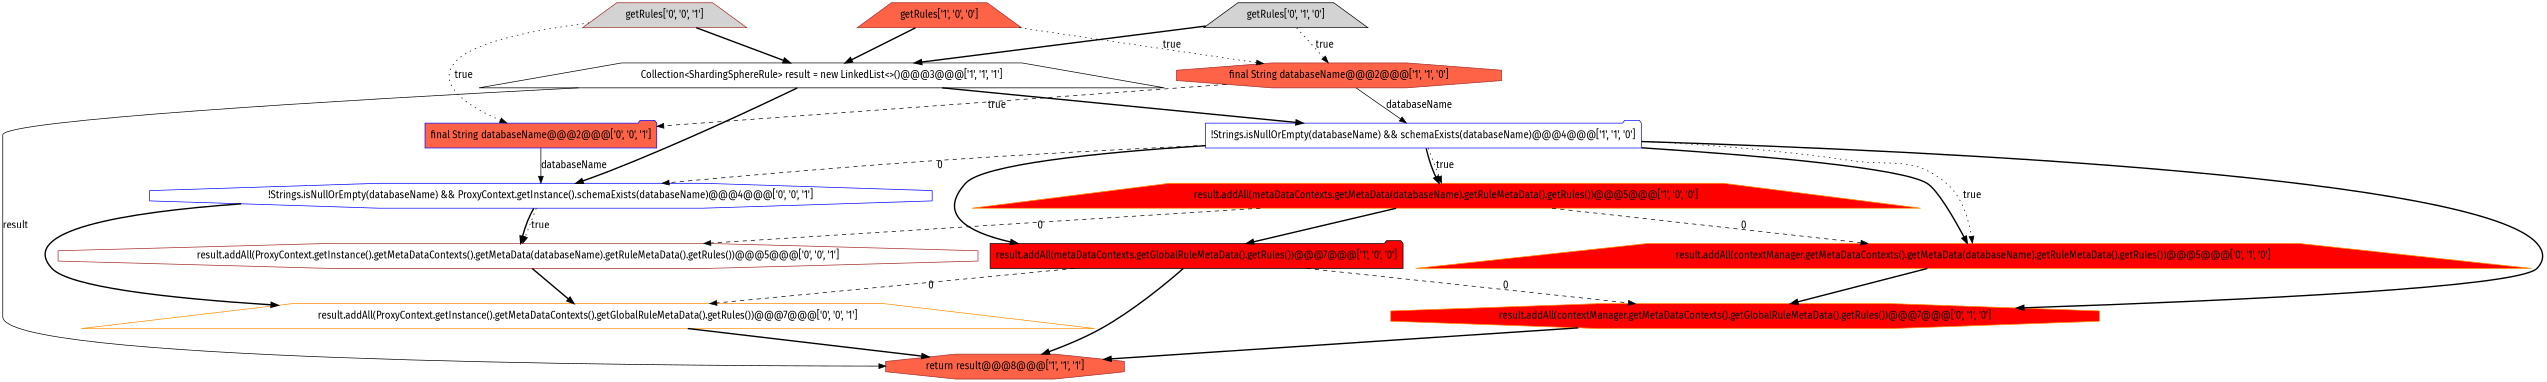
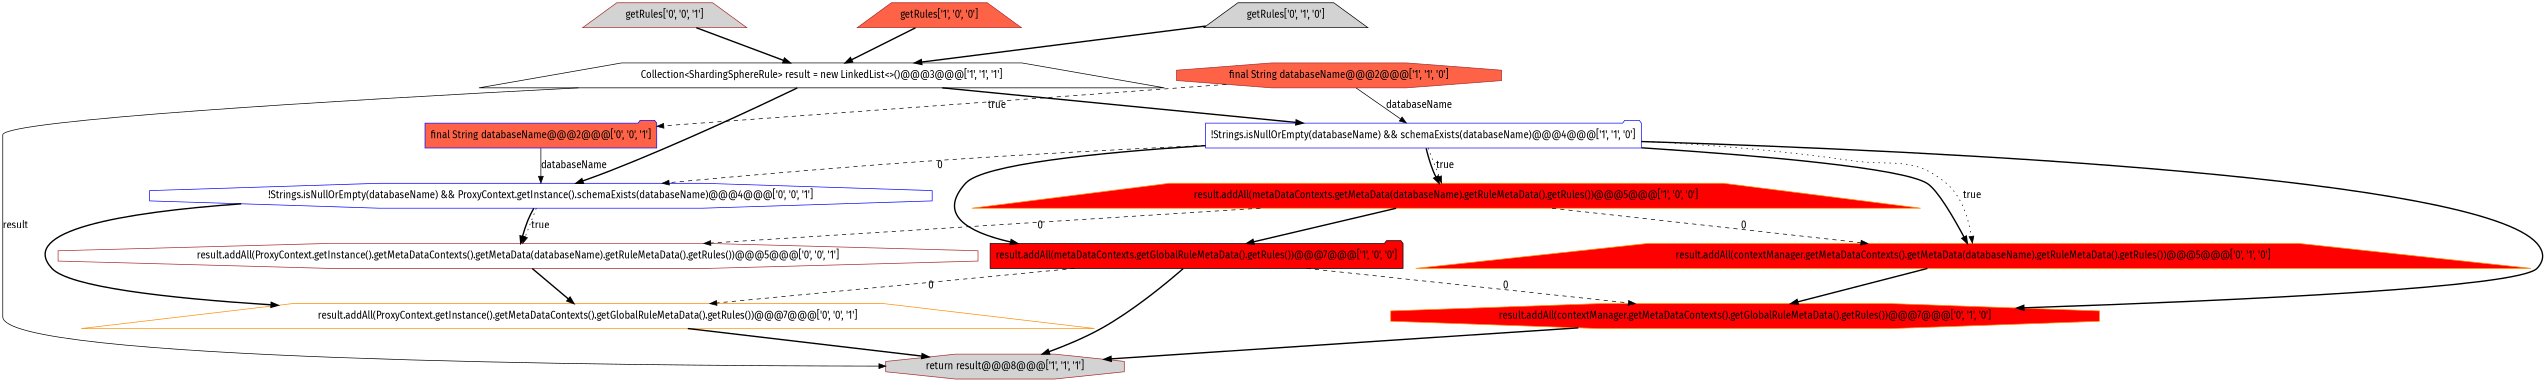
edge "getRules['0', '1', '0']" -> "final String databaseName@@@2@@@['1', '1', '0']": removed, label "true"
edge "getRules['1', '0', '0']" -> "final String databaseName@@@2@@@['1', '1', '0']": removed, label "true"
edge "getRules['0', '0', '1']" -> "final String databaseName@@@2@@@['0', '0', '1']": removed, label "true"
node "return result@@@8@@@['1', '1', '1']": fillcolor tomato -> lightgray
